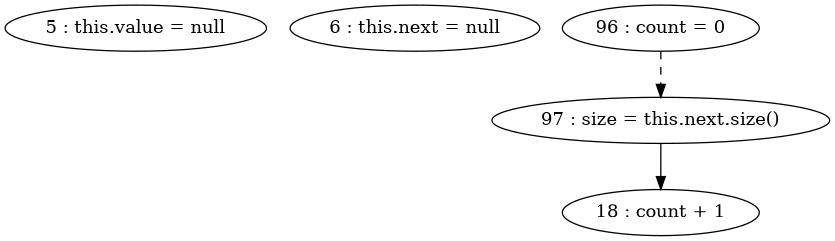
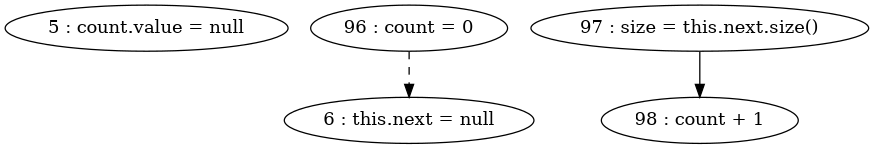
node "5 : this.value = null": label "5 : this.value = null" -> "5 : count.value = null"
edge "96 : count = 0" -> "97 : size = this.next.size()": now "96 : count = 0" -> "6 : this.next = null"
node "18 : count + 1": label "18 : count + 1" -> "98 : count + 1"
